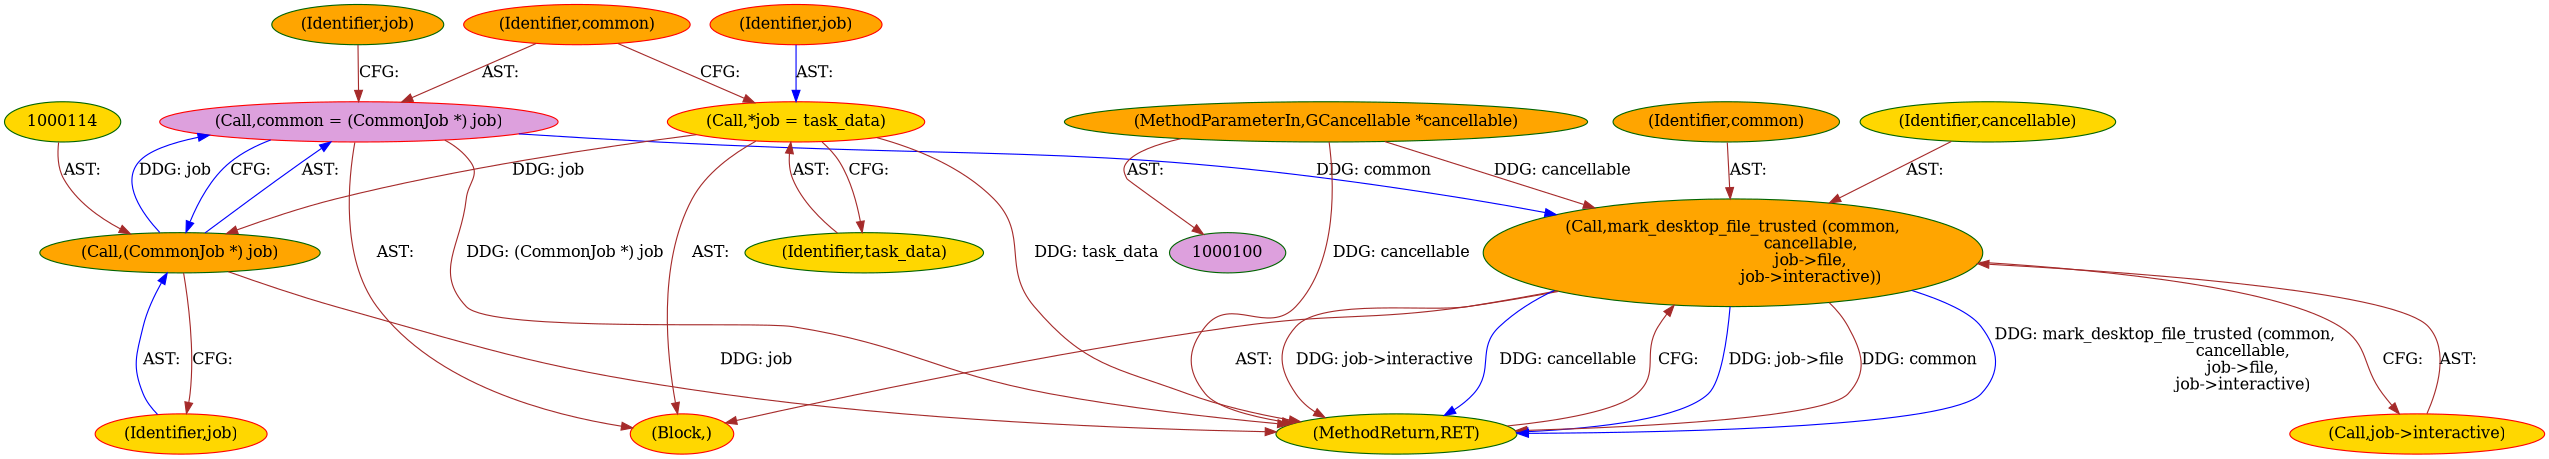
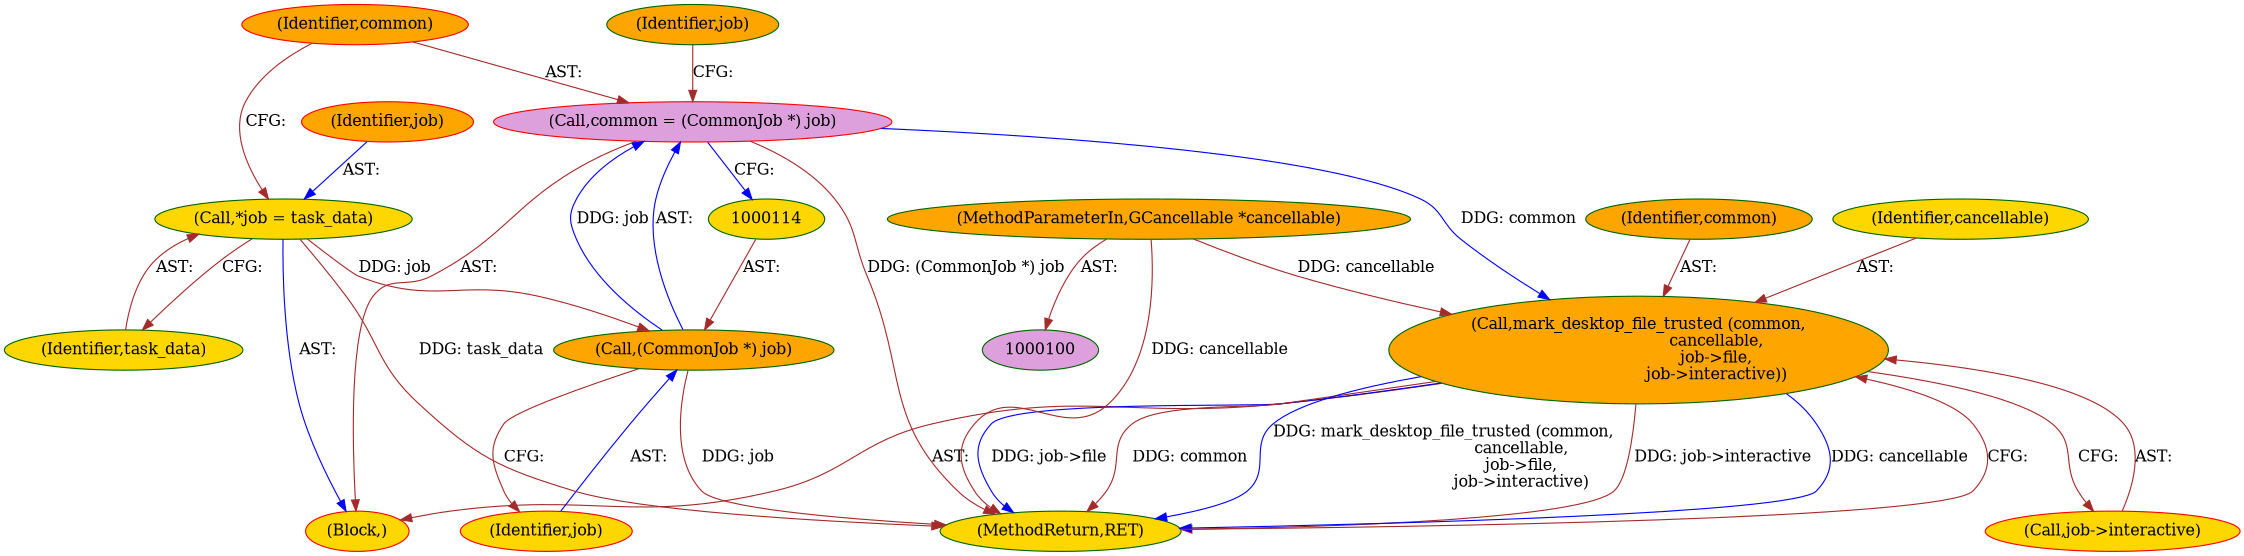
node "(Call,*job = task_data)": color red -> darkgreen
edge "(Call,common = (CommonJob *) job)" -> "(Call,(CommonJob *) job)": now "(Call,common = (CommonJob *) job)" -> "1000114"
edge "(Call,*job = task_data)" -> "(Block,)": color brown -> blue
